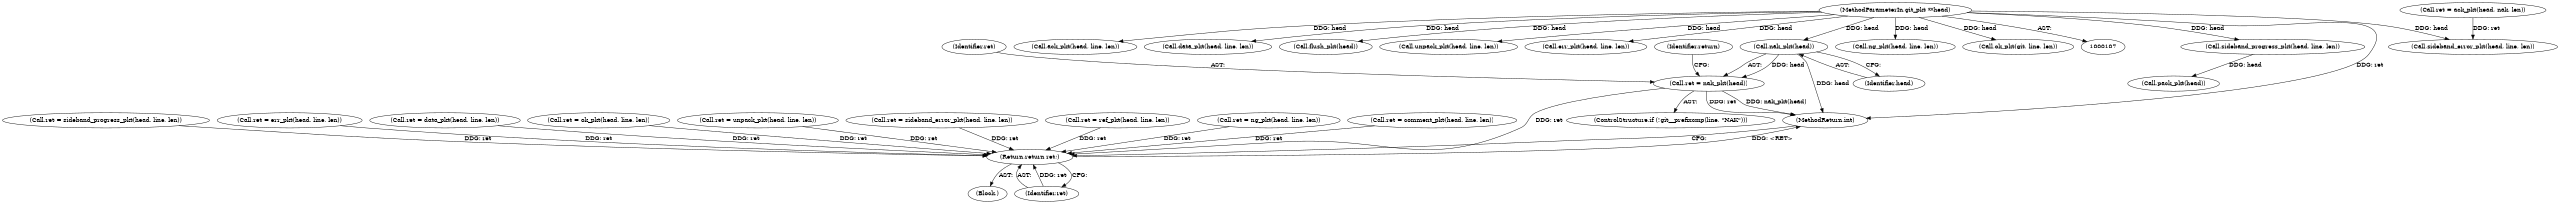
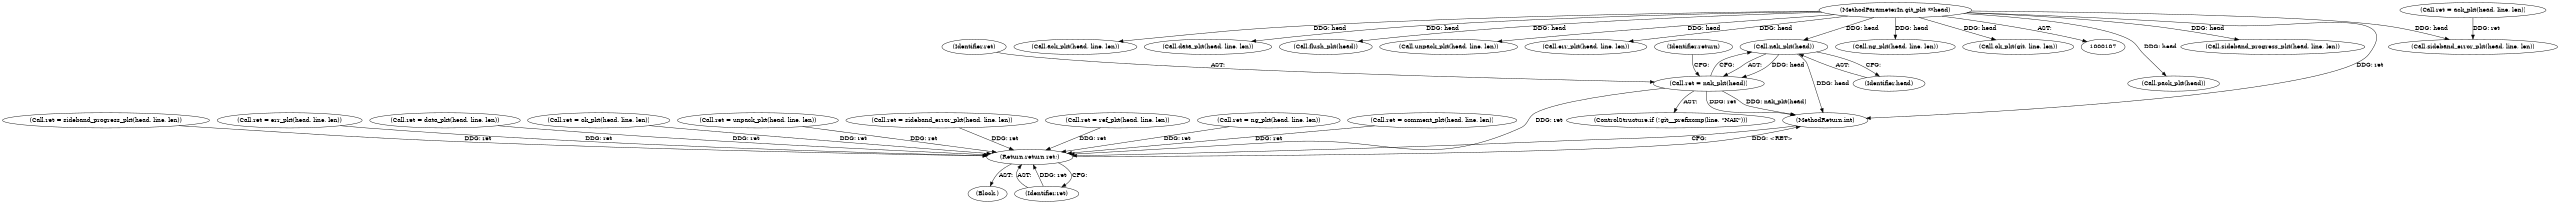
node "(Call,ret = ack_pkt(head, nak, len))": label "(Call,ret = ack_pkt(head, nak, len))" -> "(Call,ret = ack_pkt(head, line, len))"
edge "(Call,ret = nak_pkt(head))" -> "(Call,nak_pkt(head))": added, label "CFG:"
edge "(Call,sideband_progress_pkt(head, line, len))" -> "(Call,pack_pkt(head))": now "(MethodParameterIn,git_pkt **head)" -> "(Call,pack_pkt(head))"
